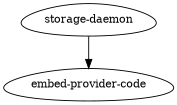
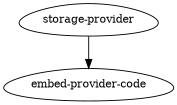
node "storage-daemon": label "storage-daemon" -> "storage-provider"
